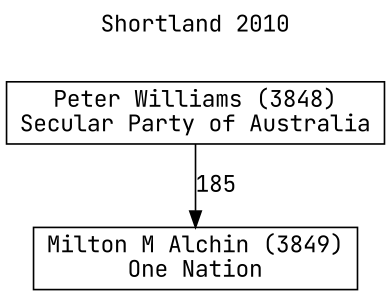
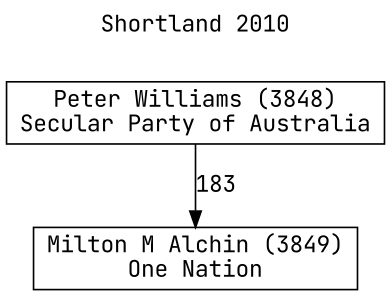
edge "Peter Williams (3848) Secular Party of Australia" -> "Milton M Alchin (3849) One Nation": label "185" -> "183"
